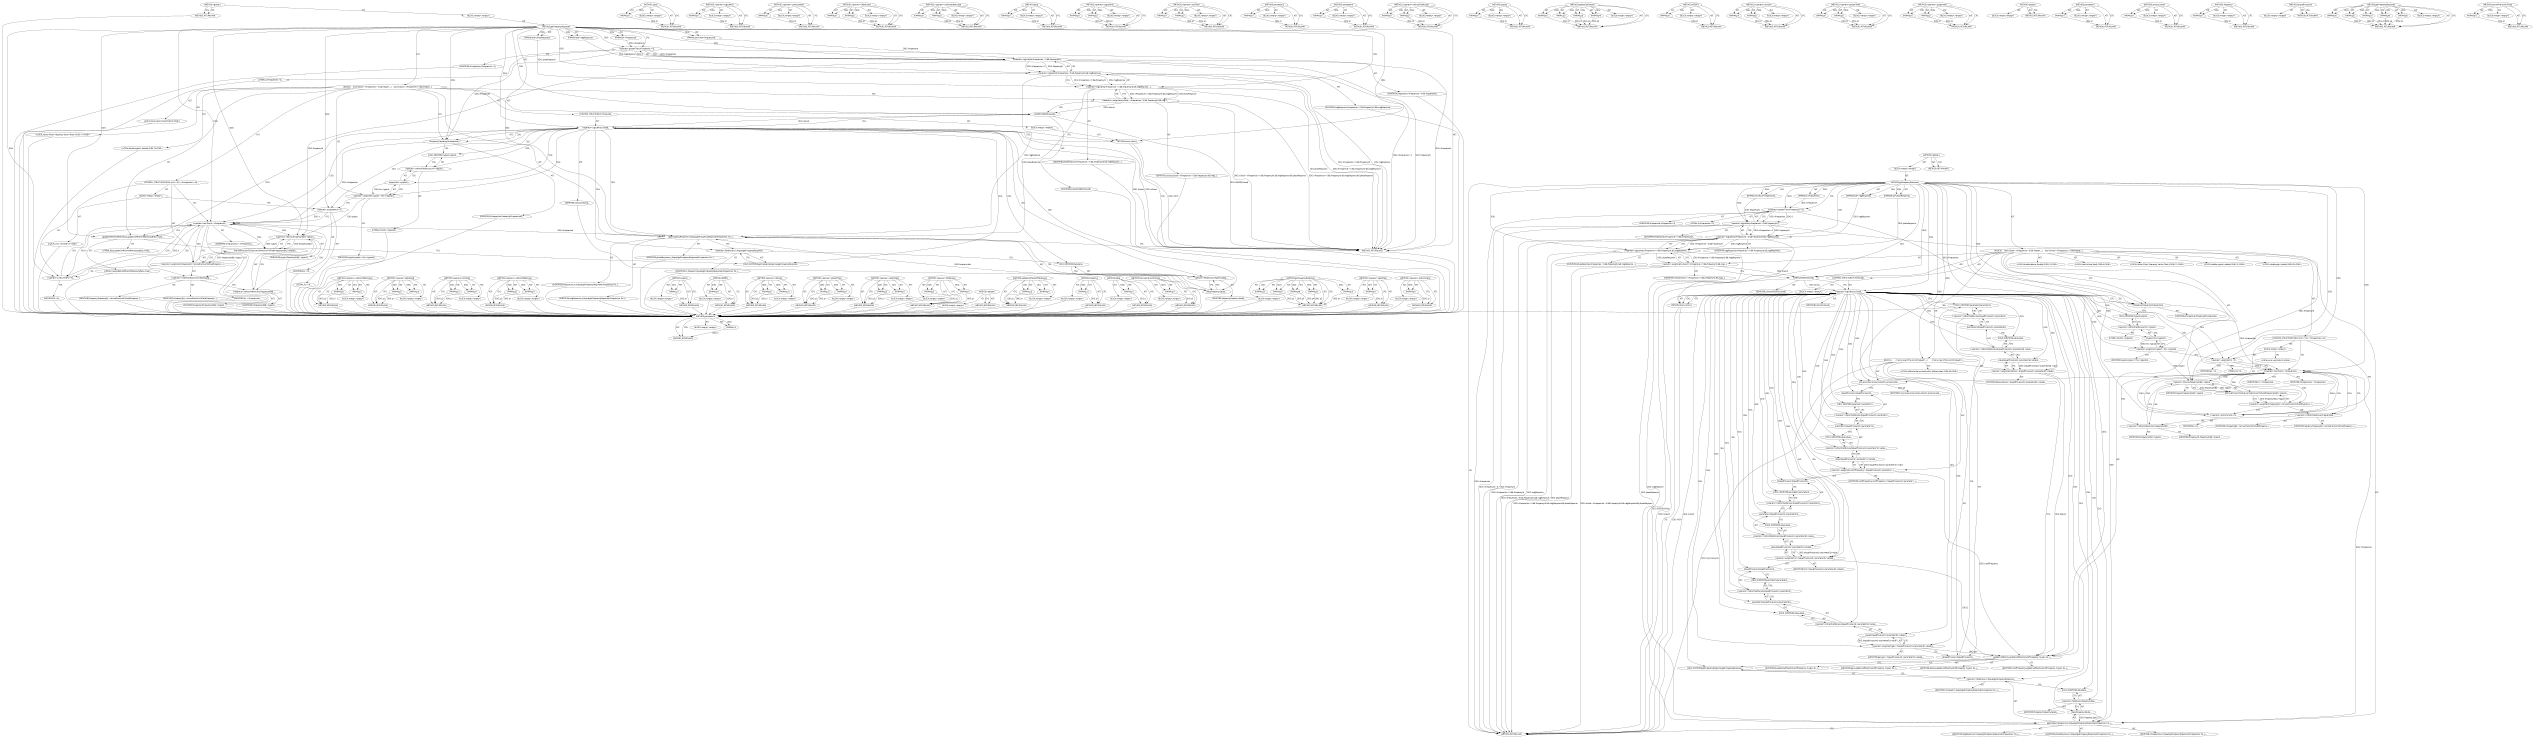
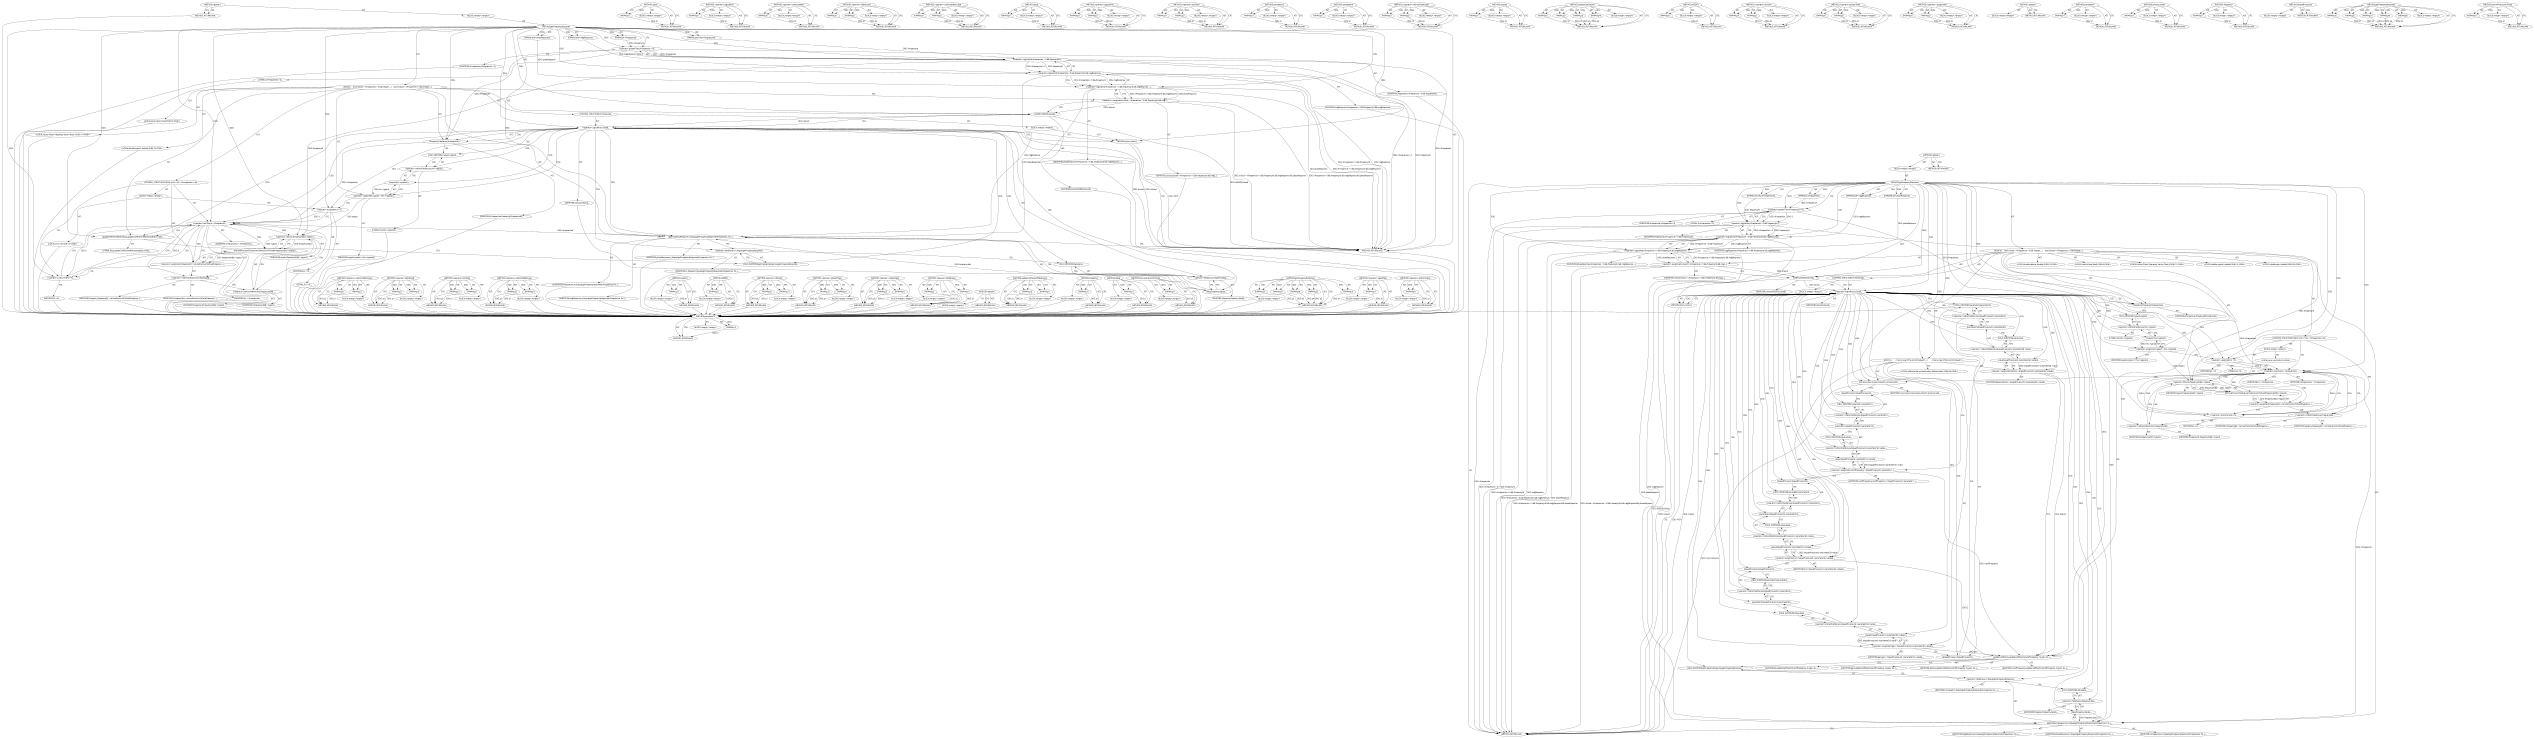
node "(LITERAL,true,updateCoefficientsIfNecessary(false, true))": removed
edge "(processLocker,processLocker(m_processLock))" -> "(IDENTIFIER,m_processLock,processLocker(m_processLock))": label "DDG: p5" -> "AST: "
